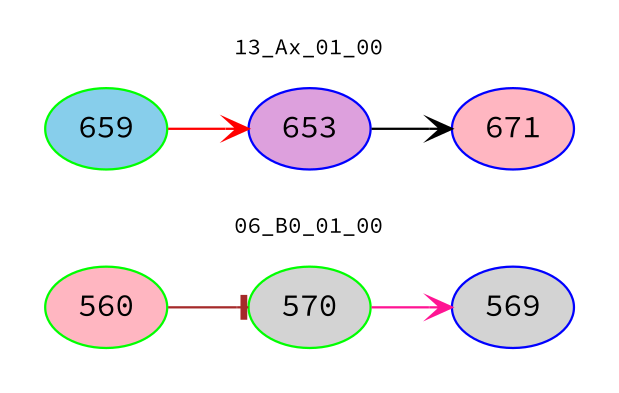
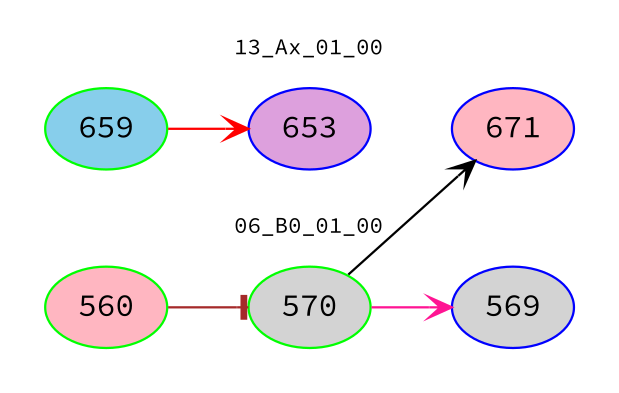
edge "653" -> "671": now "570" -> "671"
